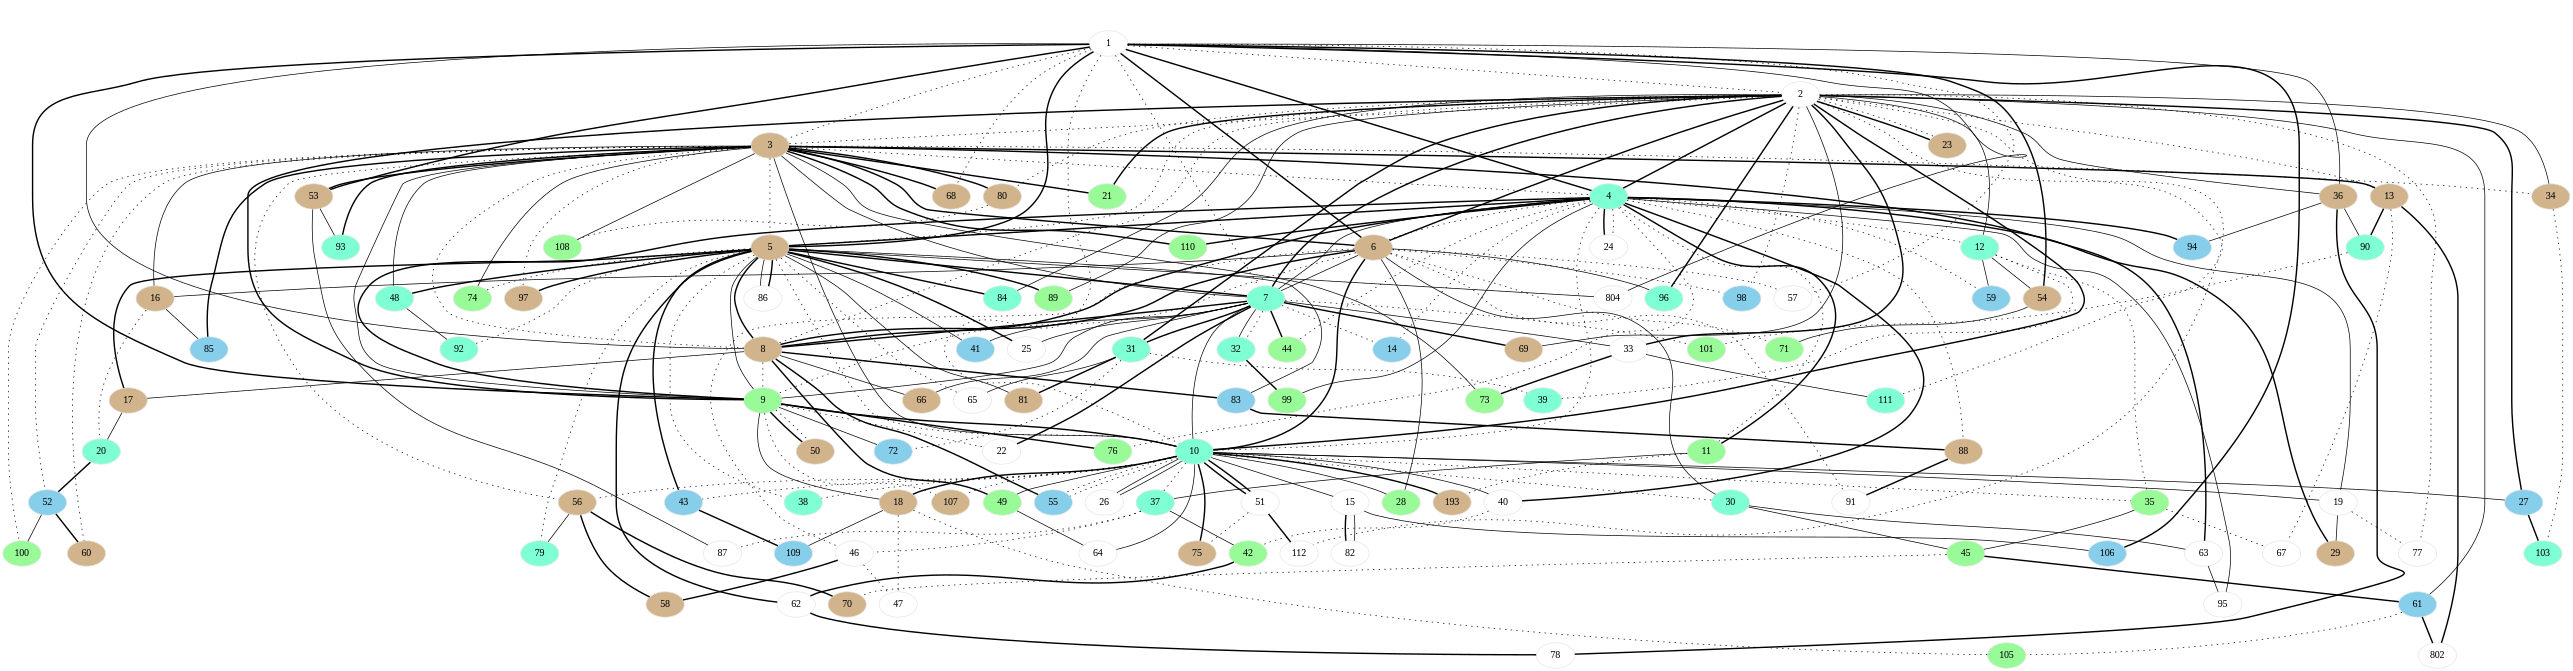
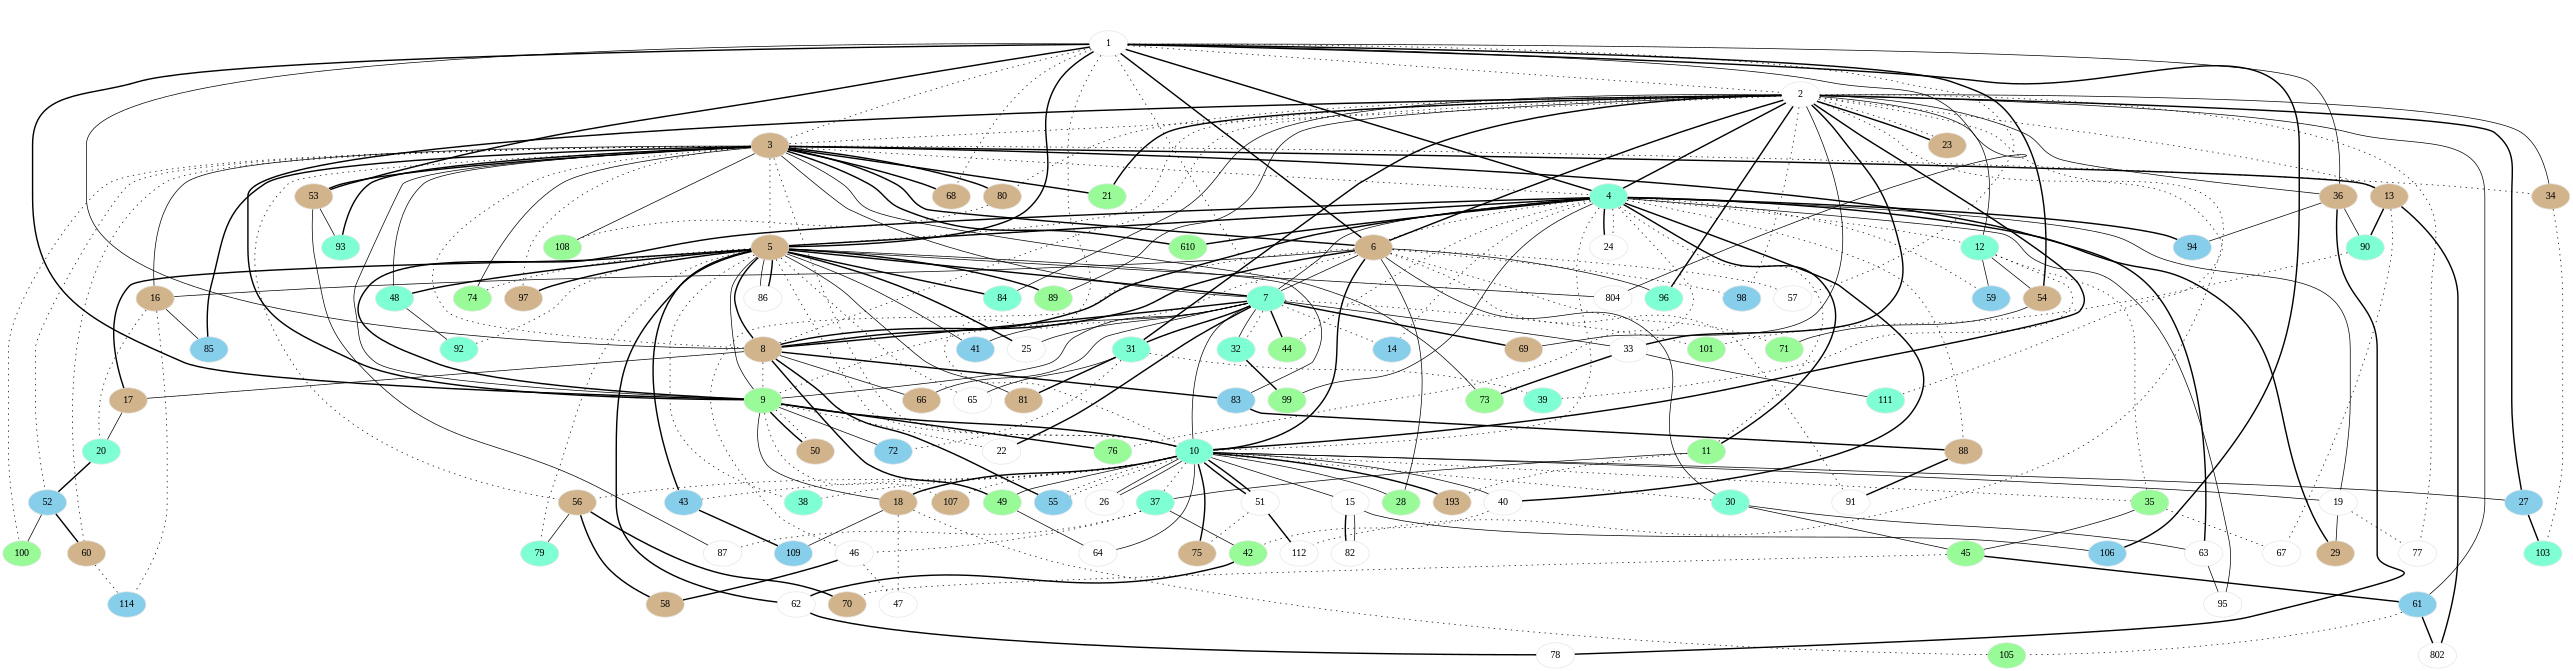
edge "2" -- "7": removed
node "110": label "110" -> "610"
edge "3" -- "10": style solid -> dotted
node "114": added
